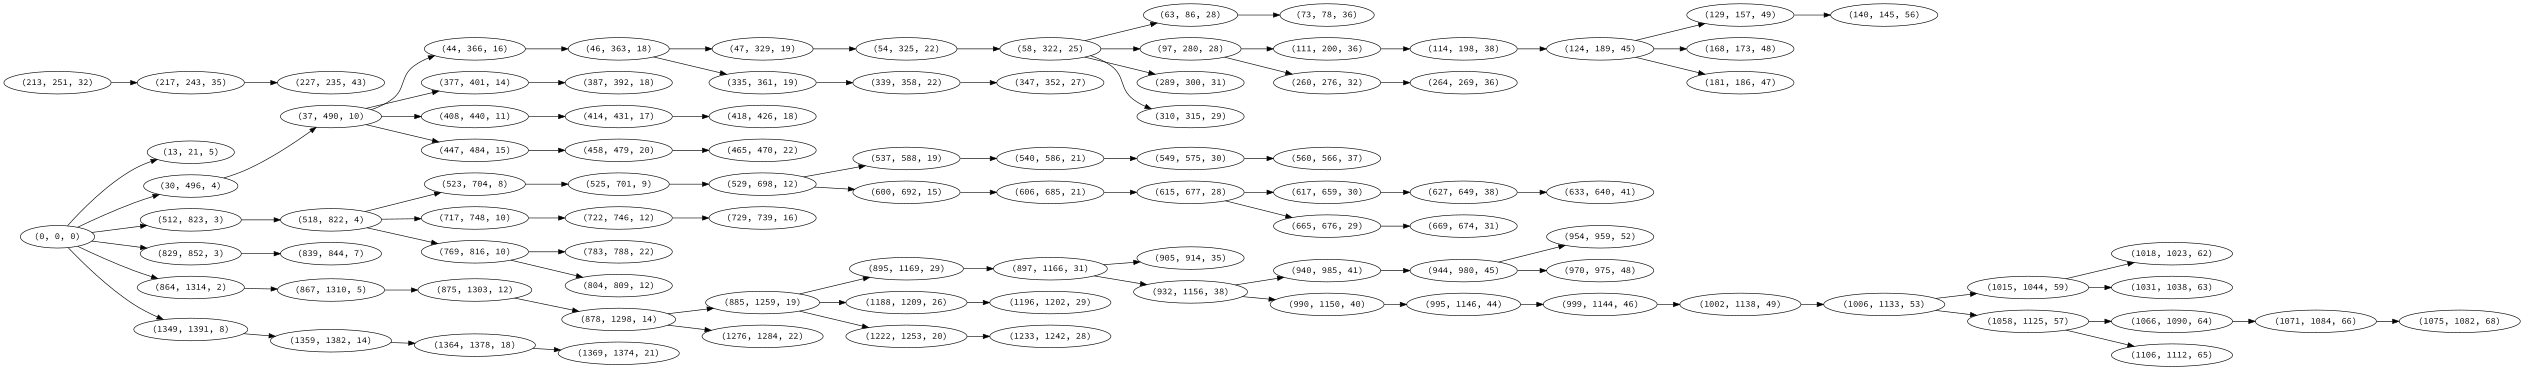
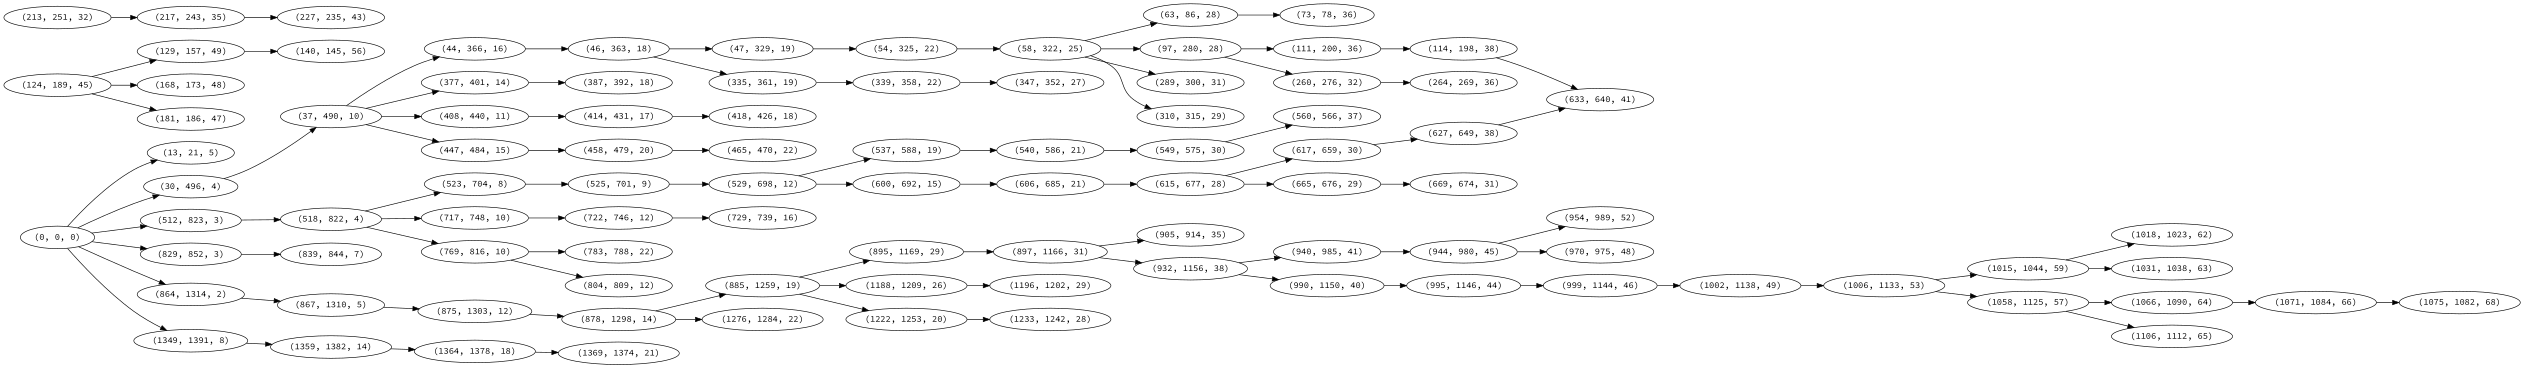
edge "(114, 198, 38)" -> "(124, 189, 45)": now "(114, 198, 38)" -> "(633, 640, 41)"
node "(954, 959, 52)": label "(954, 959, 52)" -> "(954, 989, 52)"
